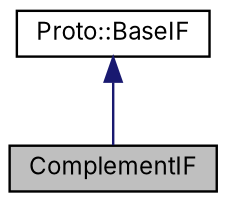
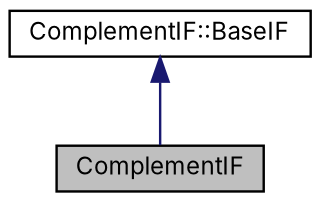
node "Proto::BaseIF": label "Proto::BaseIF" -> "ComplementIF::BaseIF"
